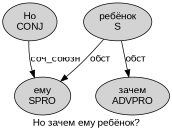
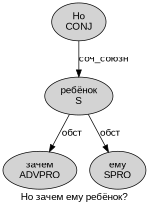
edge "Но CONJ" -> "ему SPRO": now "Но CONJ" -> "ребёнок S"
